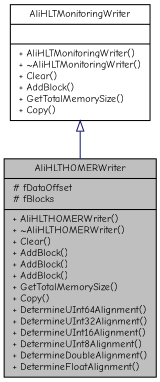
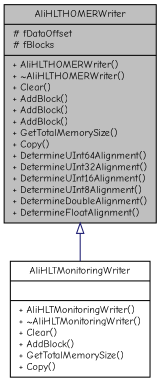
edge "AliHLTHOMERWriter" -> "AliHLTMonitoringWriter": reversed
